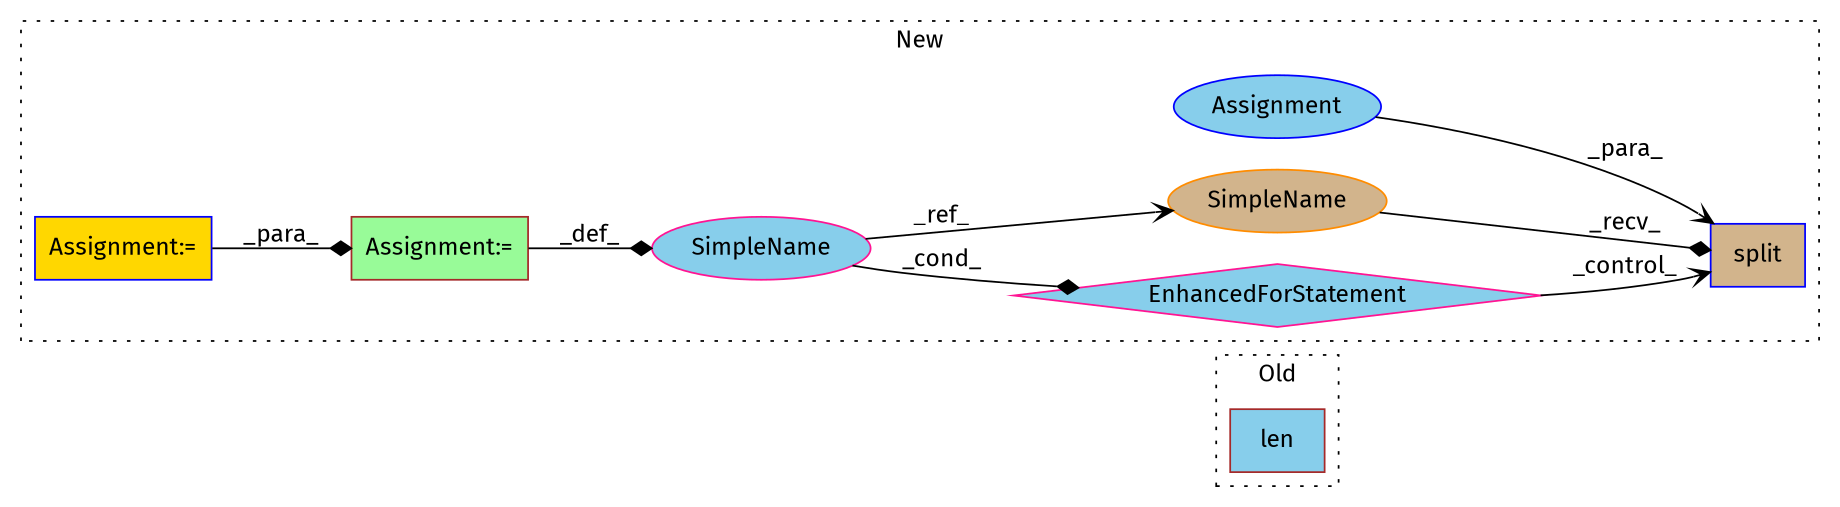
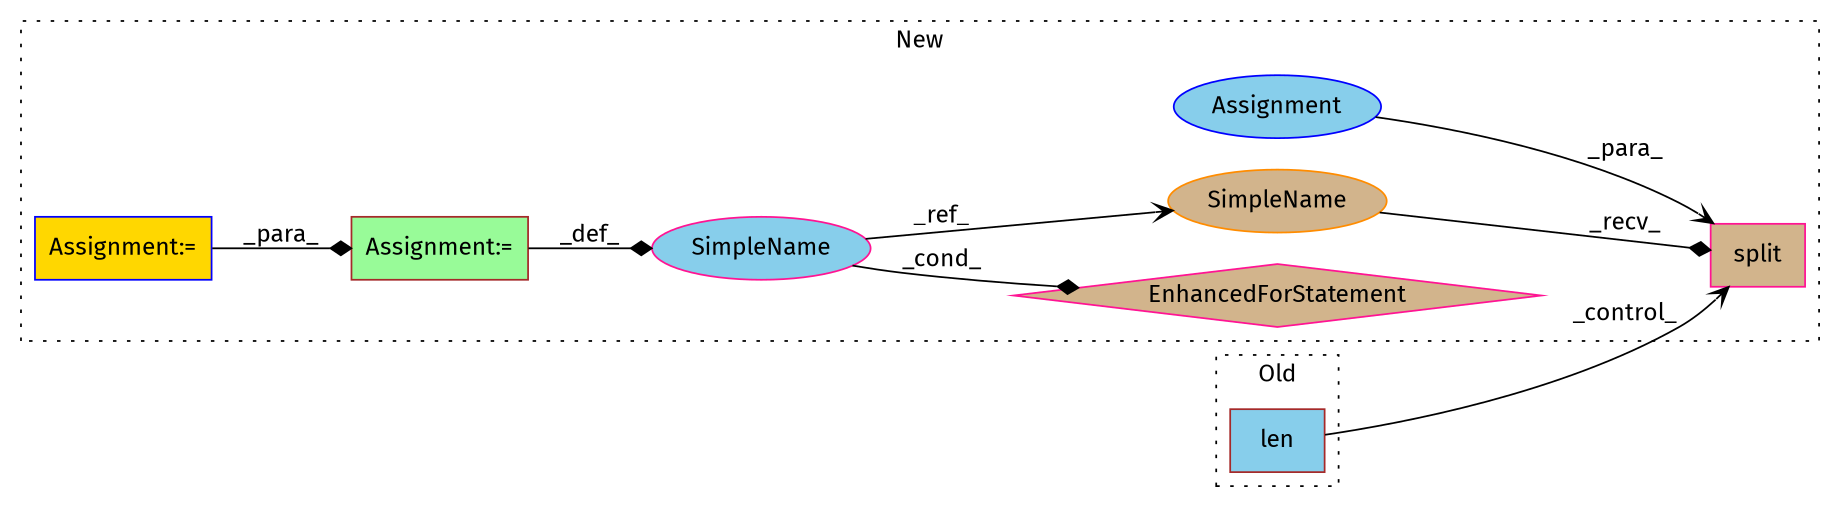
node "split": color blue -> deeppink
edge "EnhancedForStatement" -> "split": now "len" -> "split"
node "EnhancedForStatement": fillcolor skyblue -> tan
